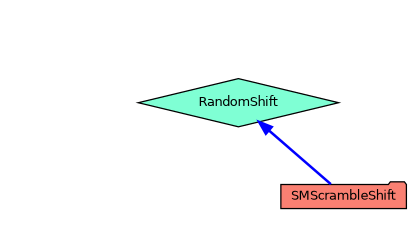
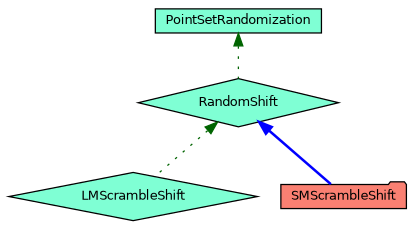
node "PointSetRandomization": added
node "LMScrambleShift": added
